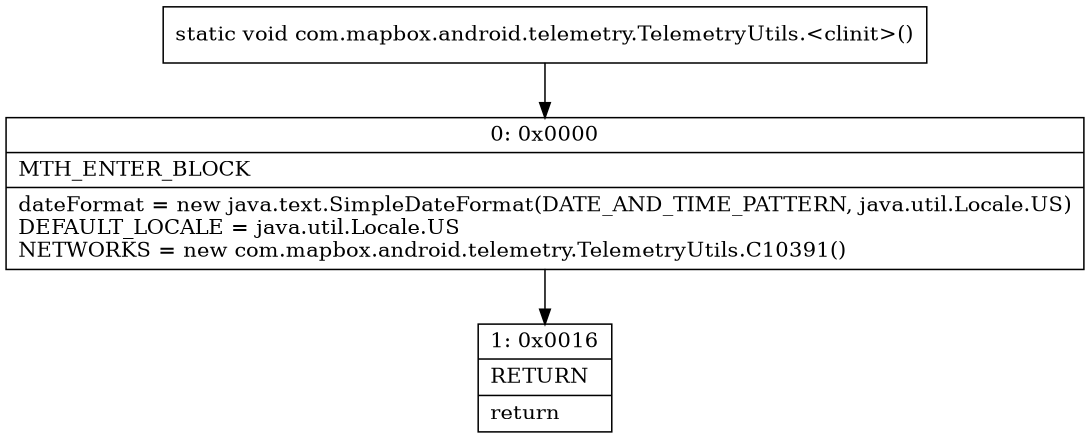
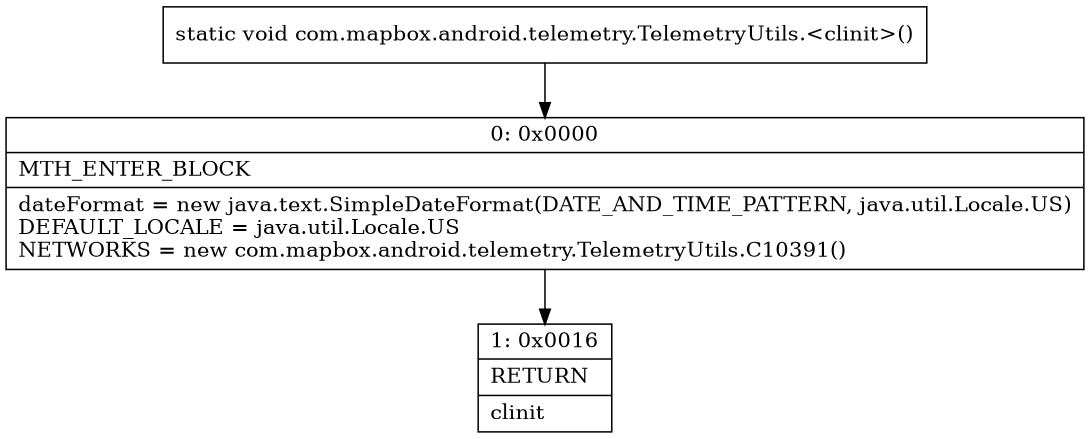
node "1: 0x0016": text "return" -> "clinit"
